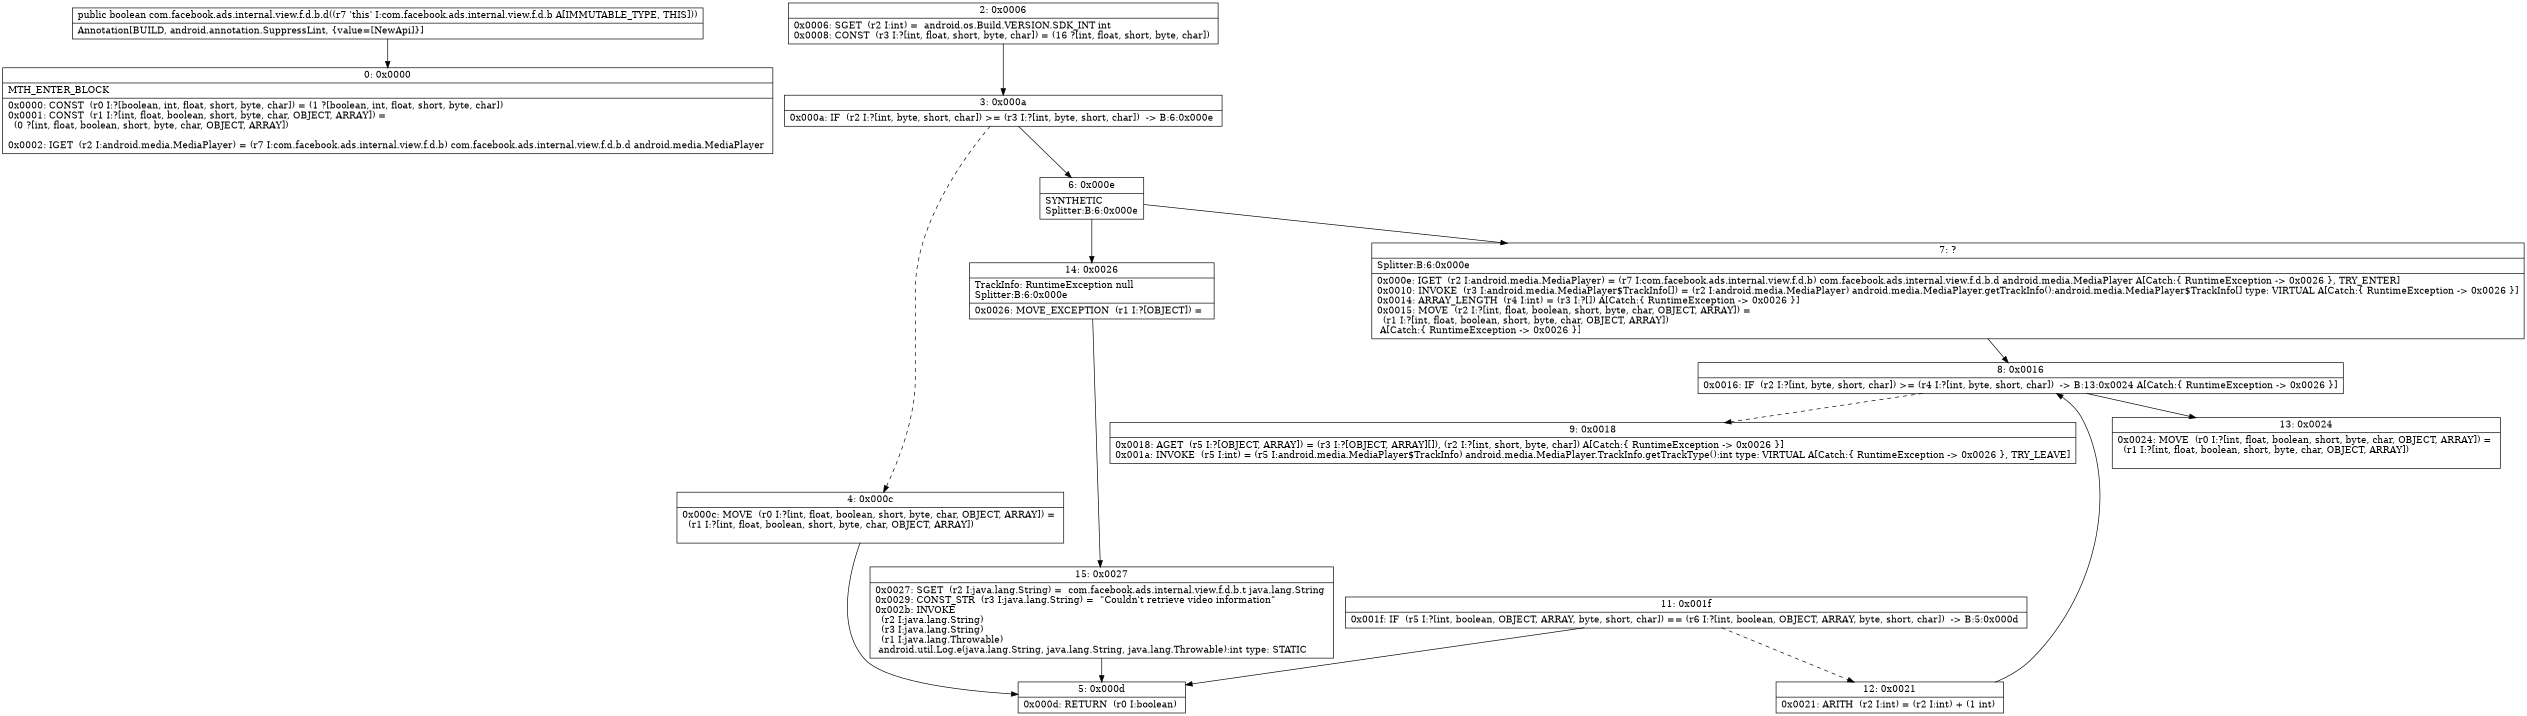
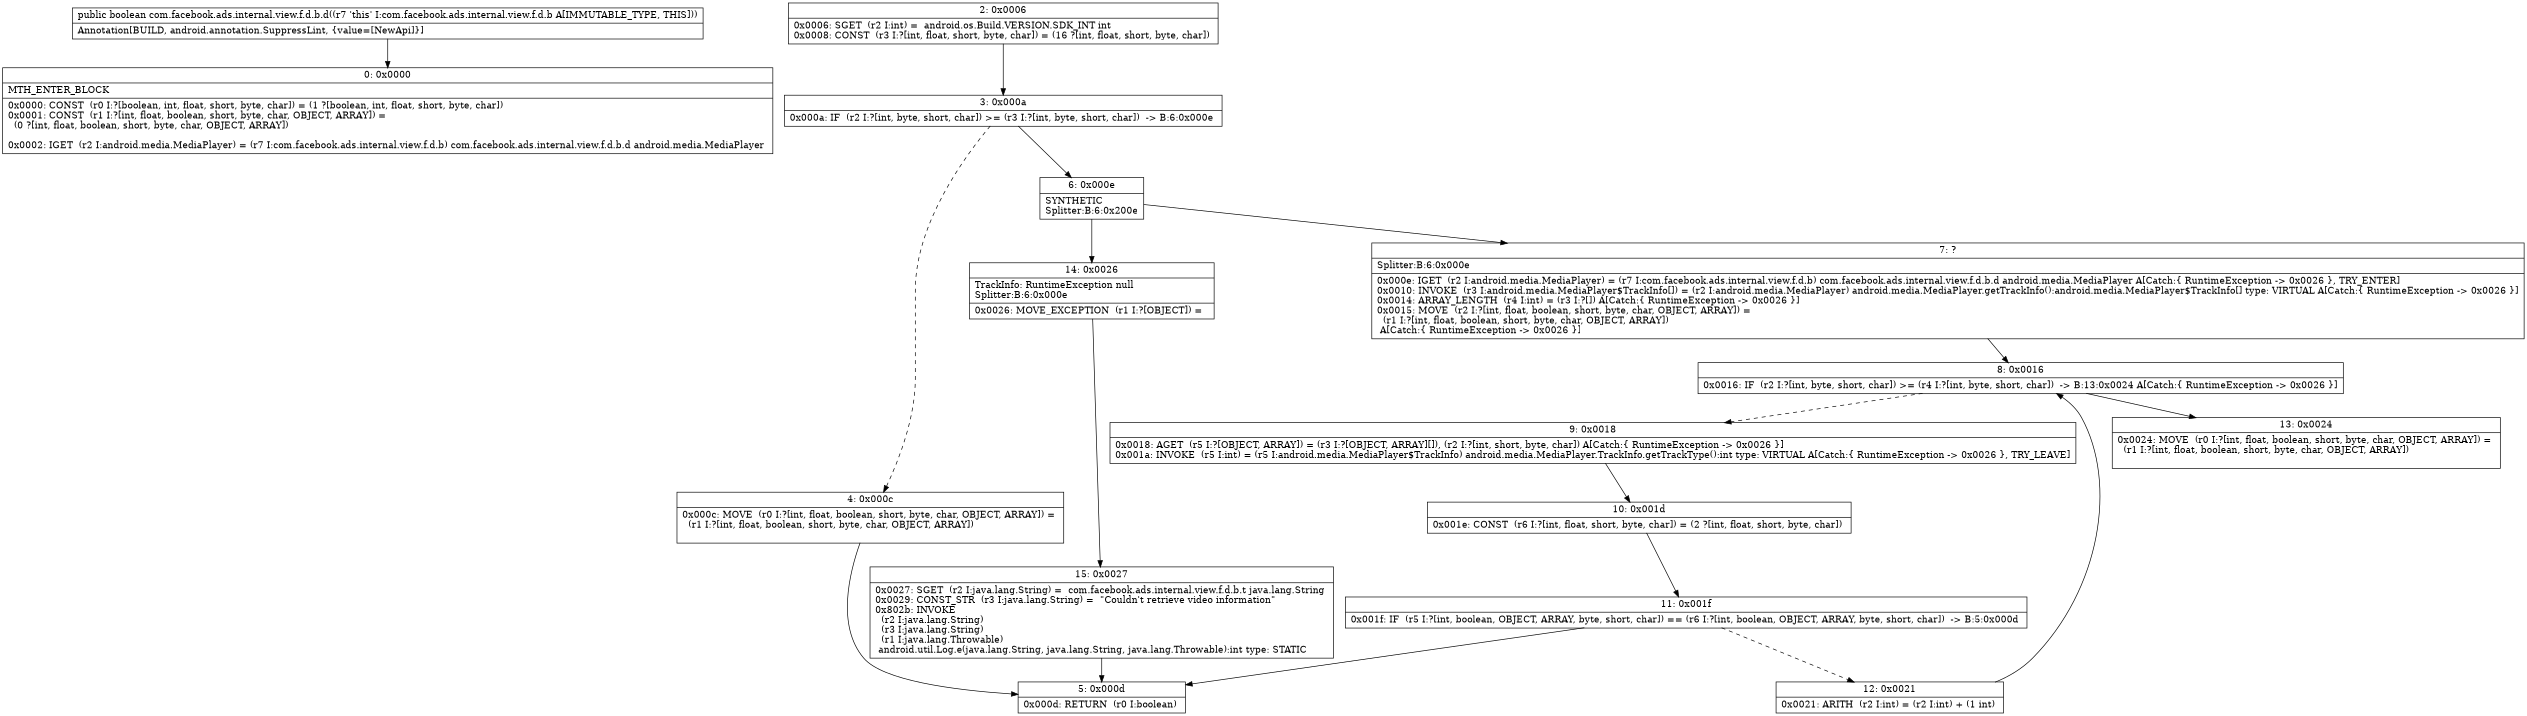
node "6: 0x000e": text "Splitter:B:6:0x000e" -> "Splitter:B:6:0x200e"
node "10: 0x001d": added
node "15: 0x0027": text "0x002b: INVOKE" -> "0x802b: INVOKE"
